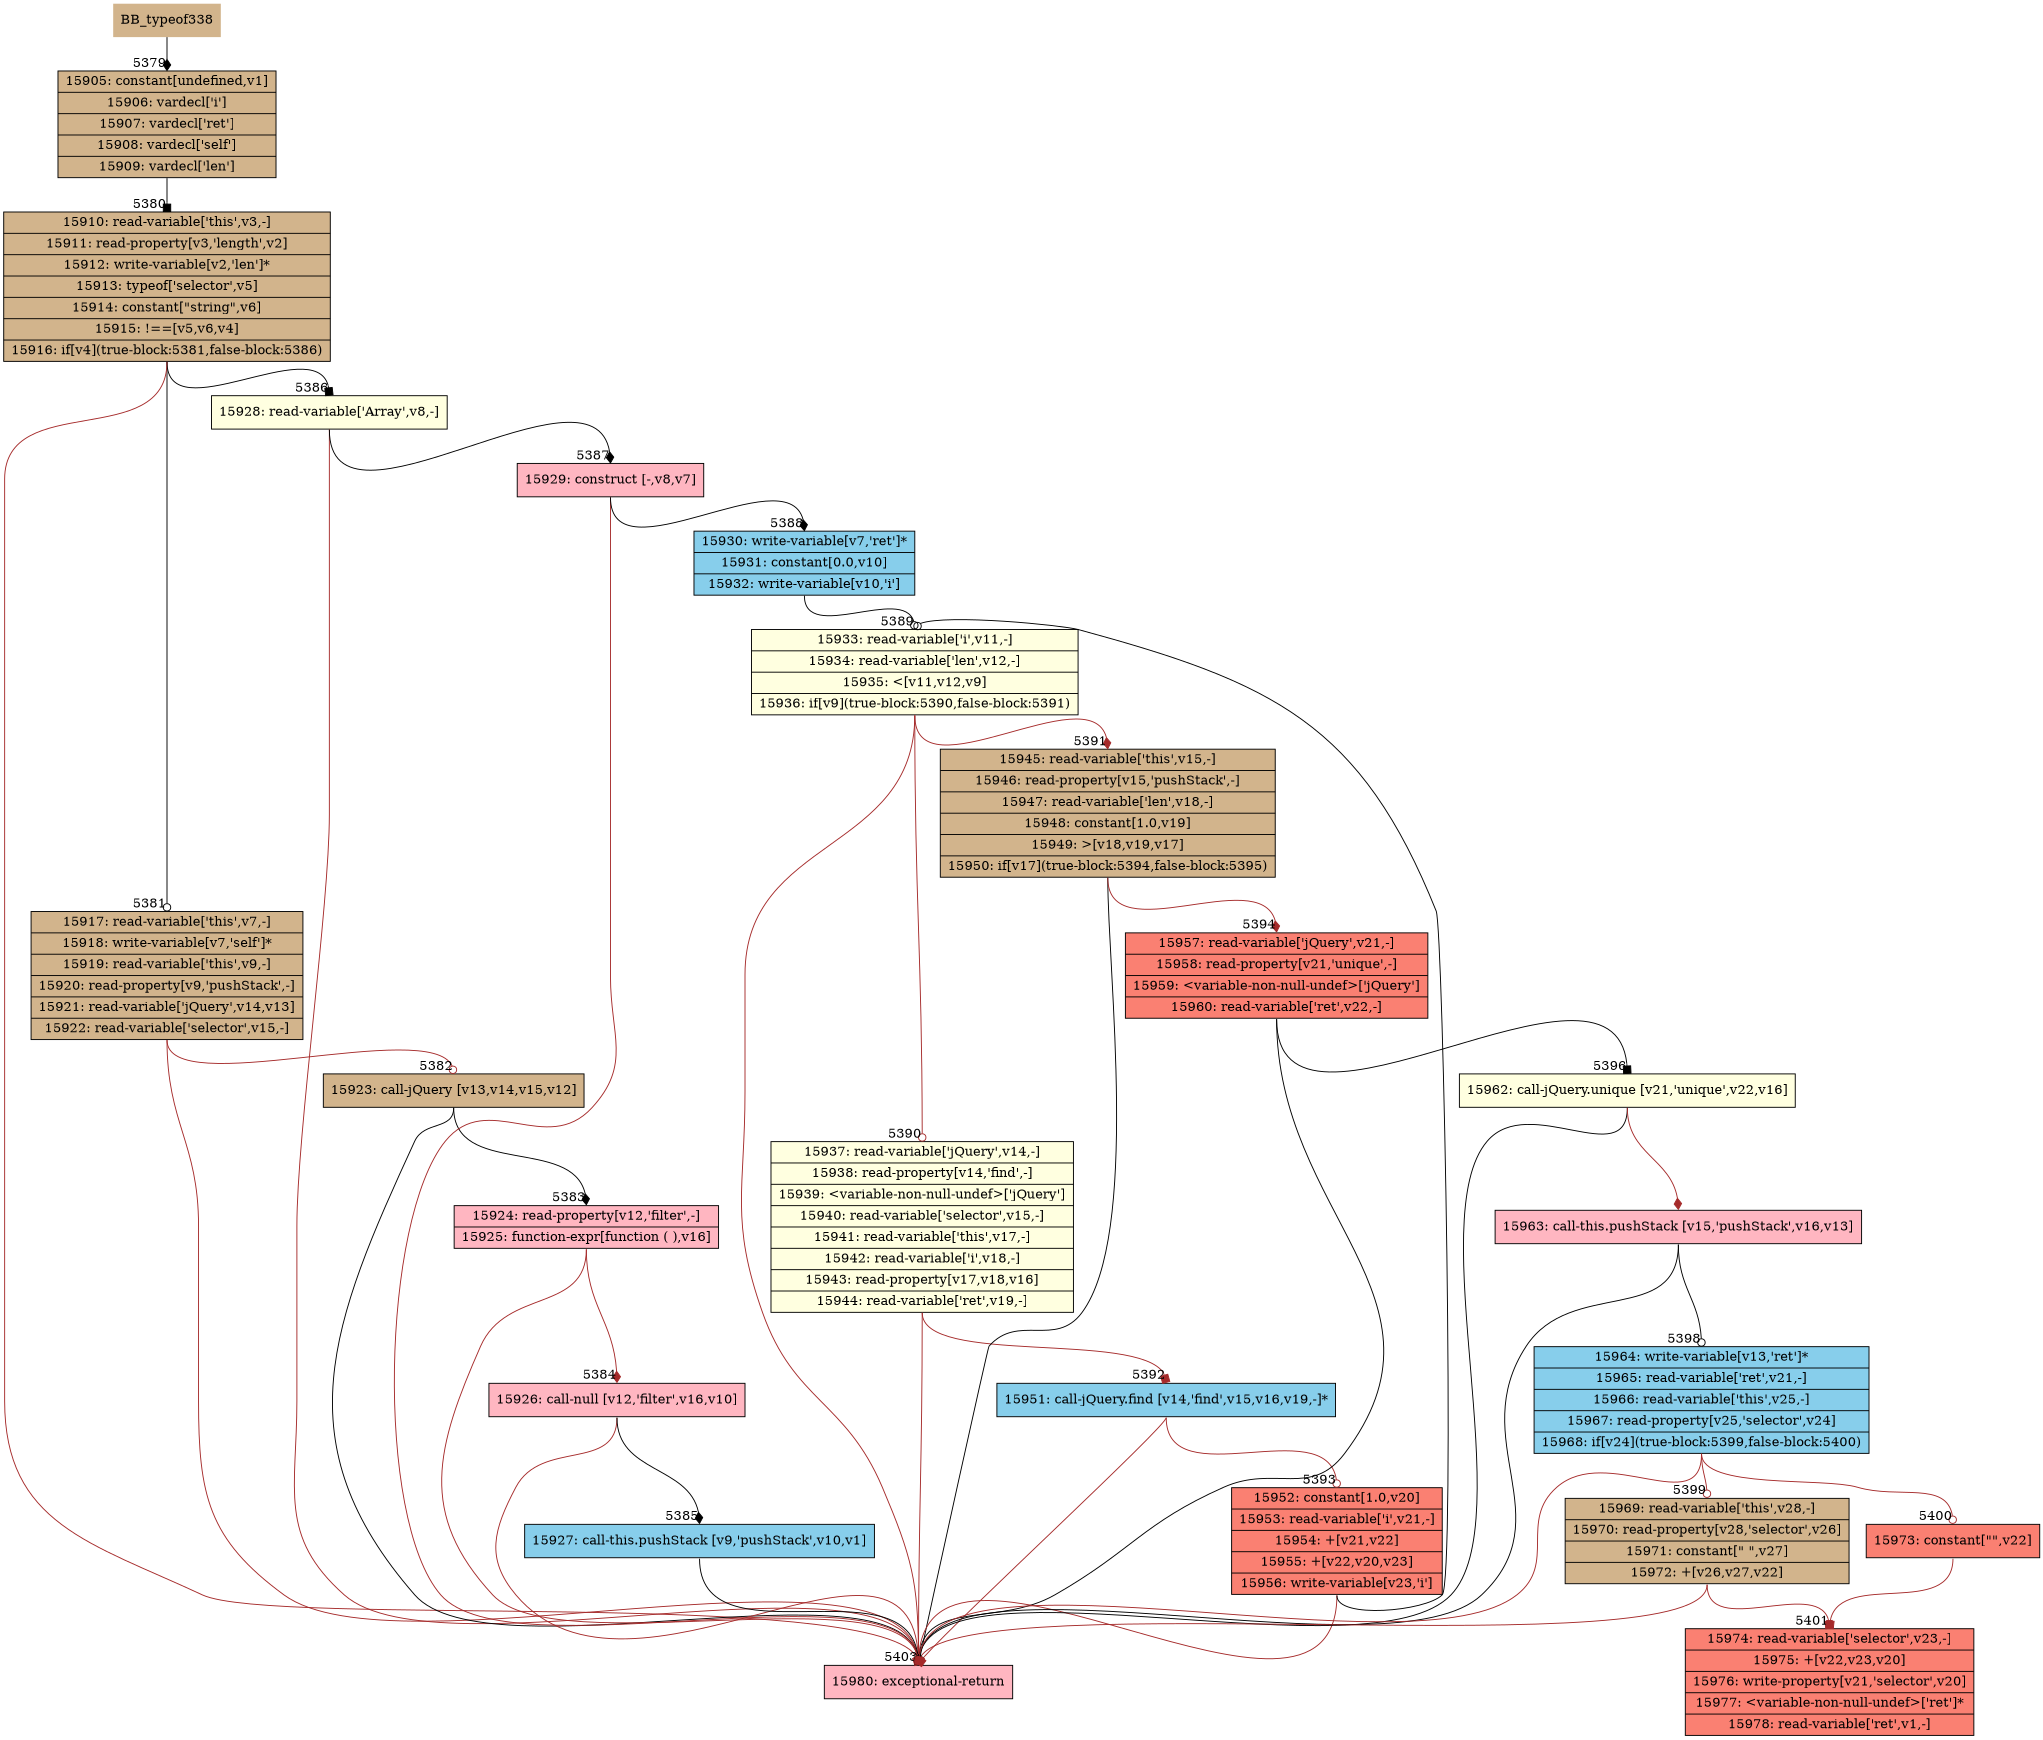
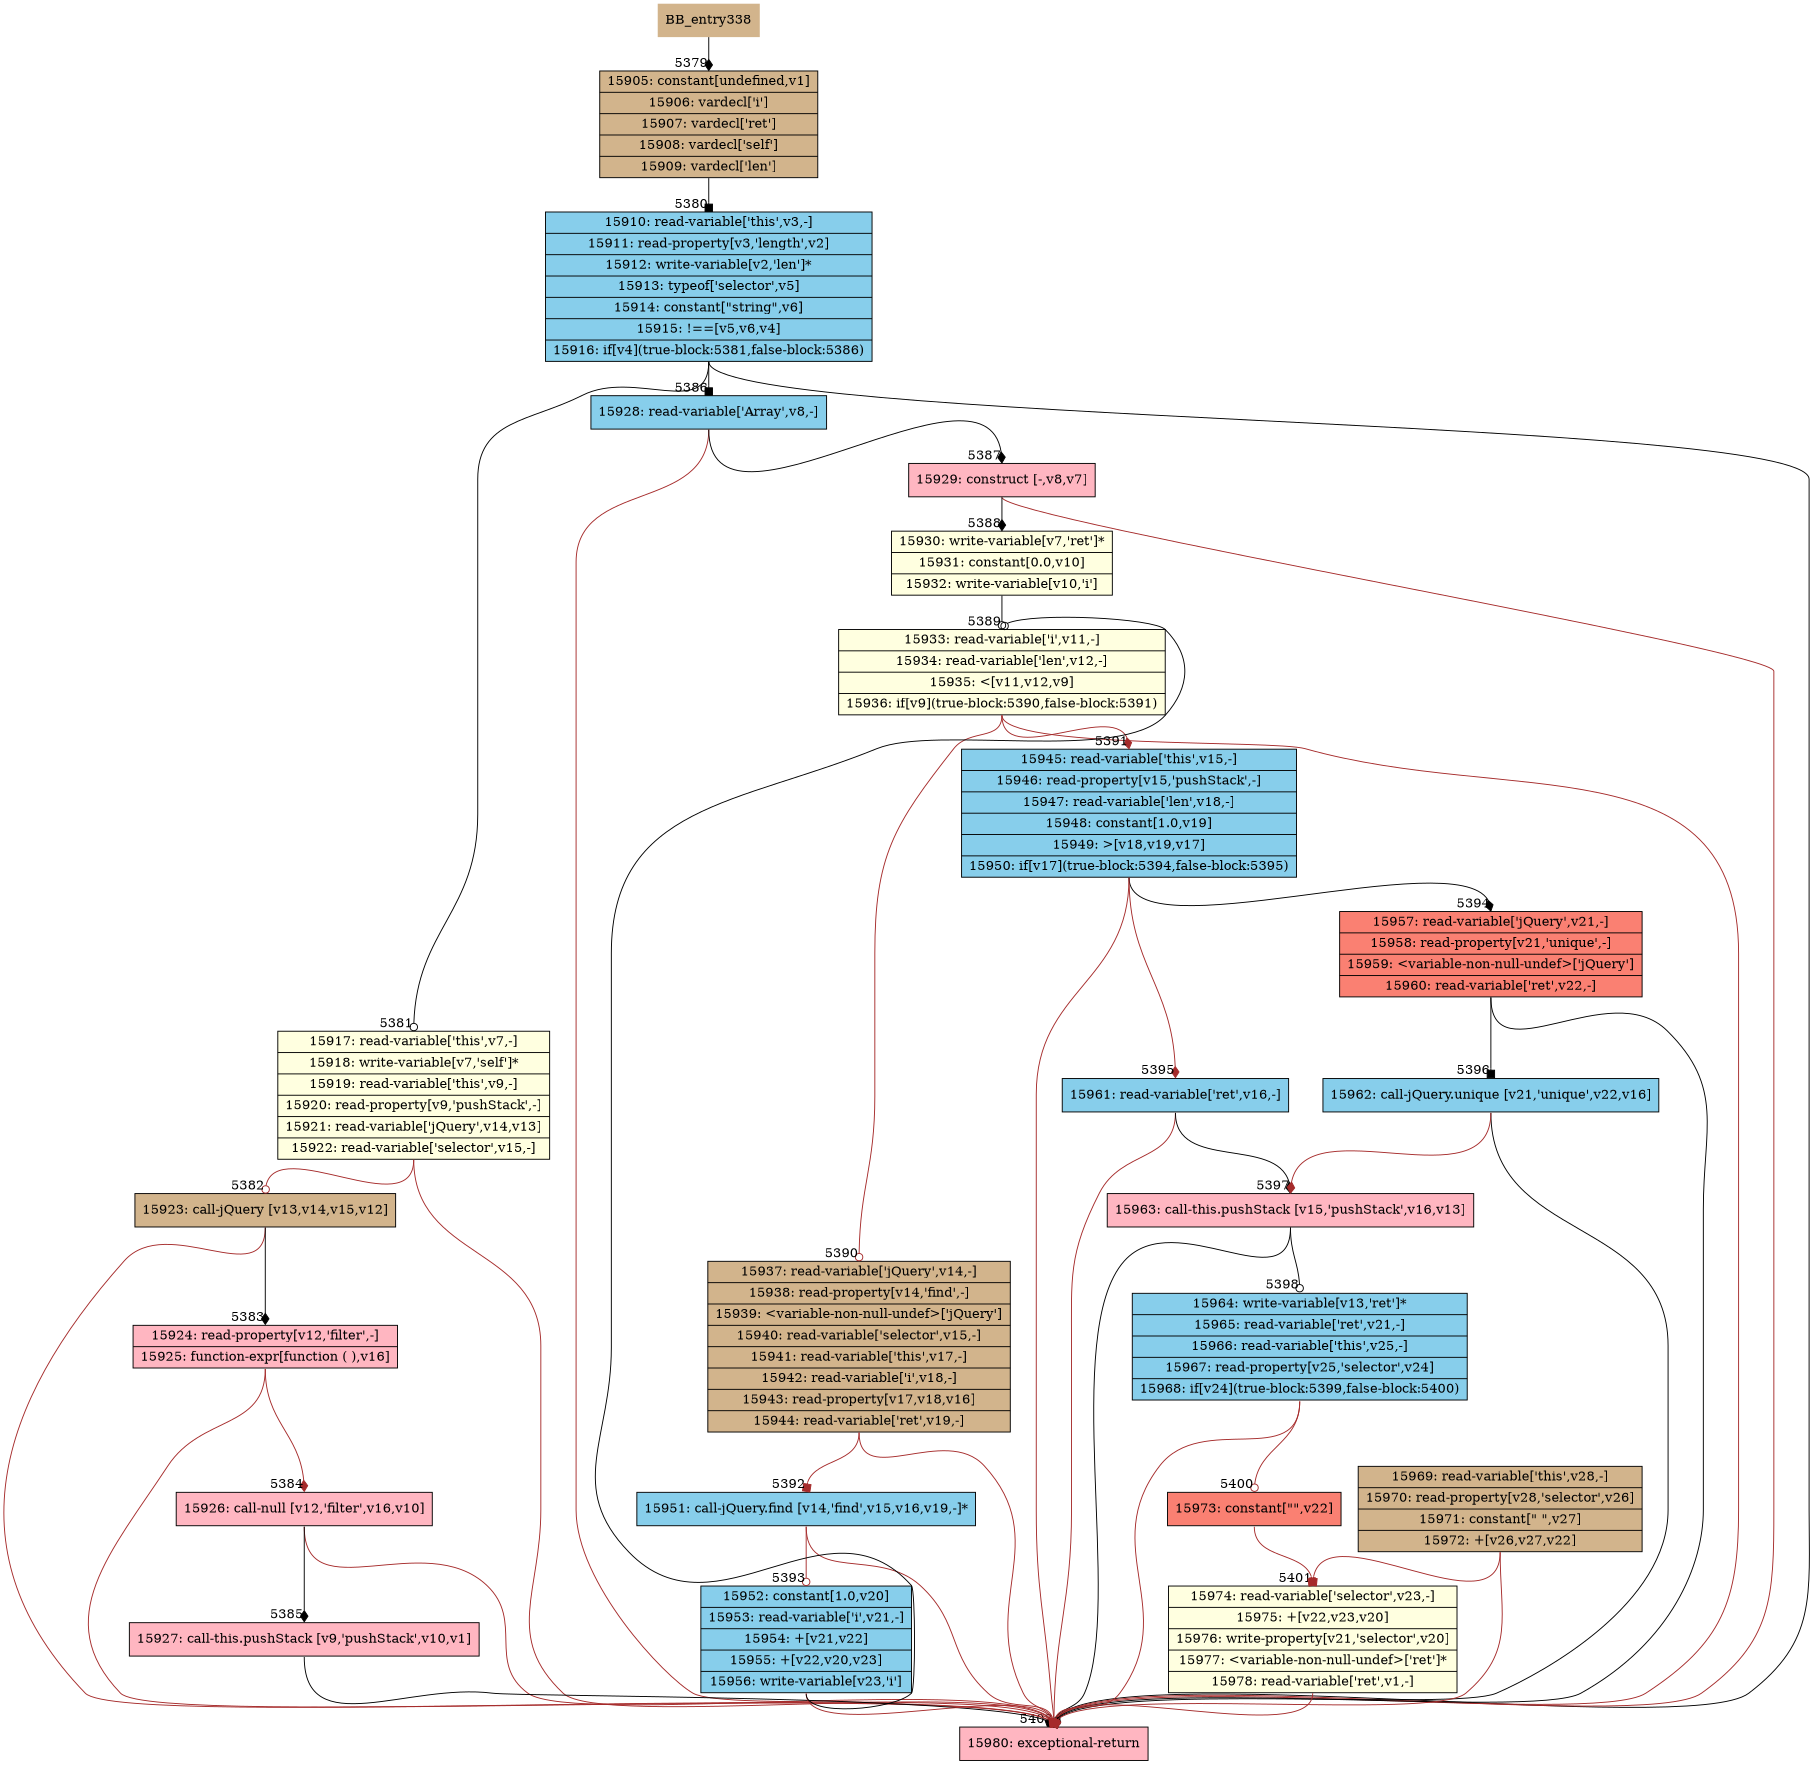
node "BB_typeof338": label "BB_typeof338" -> "BB_entry338"
node "15910: read-variable['this',v3,-]": fillcolor tan -> skyblue
node "15928: read-variable['Array',v8,-]": fillcolor lightyellow -> skyblue
node "15930: write-variable[v7,'ret']*": fillcolor skyblue -> lightyellow
node "15945: read-variable['this',v15,-]": fillcolor tan -> skyblue
edge "15945: read-variable['this',v15,-]" -> "15957: read-variable['jQuery',v21,-]": color brown -> black
node "15917: read-variable['this',v7,-]": fillcolor tan -> lightyellow
node "15962: call-jQuery.unique [v21,'unique',v22,v16]": fillcolor lightyellow -> skyblue
node "15961: read-variable['ret',v16,-]": added
node "15937: read-variable['jQuery',v14,-]": fillcolor lightyellow -> tan
edge "15945: read-variable['this',v15,-]" -> "15980: exceptional-return": color black -> brown
edge "15910: read-variable['this',v3,-]" -> "15980: exceptional-return": color brown -> black
edge "15964: write-variable[v13,'ret']*" -> "15969: read-variable['this',v28,-]": removed
node "15927: call-this.pushStack [v9,'pushStack',v10,v1]": fillcolor skyblue -> lightpink
node "15952: constant[1.0,v20]": fillcolor salmon -> skyblue
edge "15923: call-jQuery [v13,v14,v15,v12]" -> "15980: exceptional-return": color black -> brown
node "15974: read-variable['selector',v23,-]": fillcolor salmon -> lightyellow
edge "15974: read-variable['selector',v23,-]" -> "15980: exceptional-return": added
